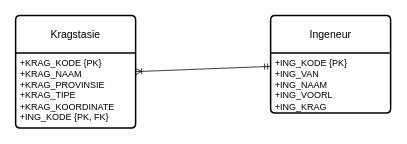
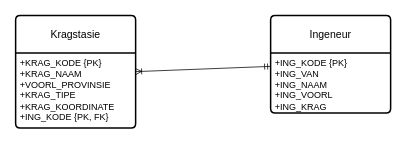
node "+KRAG_KODE {PK} +KRAG_NAAM +KRAG_PROVINSIE +KRAG_TIPE +KRAG_KOORDINATE +ING_KODE {PK, FK}": label "+KRAG_KODE {PK} +KRAG_NAAM +KRAG_PROVINSIE +KRAG_TIPE +KRAG_KOORDINATE +ING_KODE {PK, FK}" -> "+KRAG_KODE {PK} +KRAG_NAAM +VOORL_PROVINSIE +KRAG_TIPE +KRAG_KOORDINATE +ING_KODE {PK, FK}"
